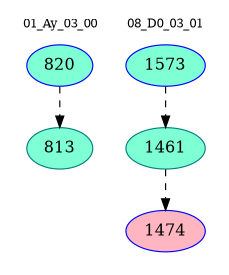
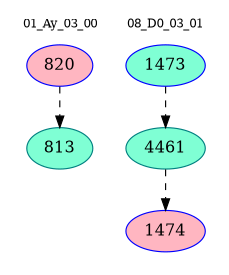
node "820": fillcolor aquamarine -> lightpink
node "1573": label "1573" -> "1473"
node "1461": label "1461" -> "4461"
